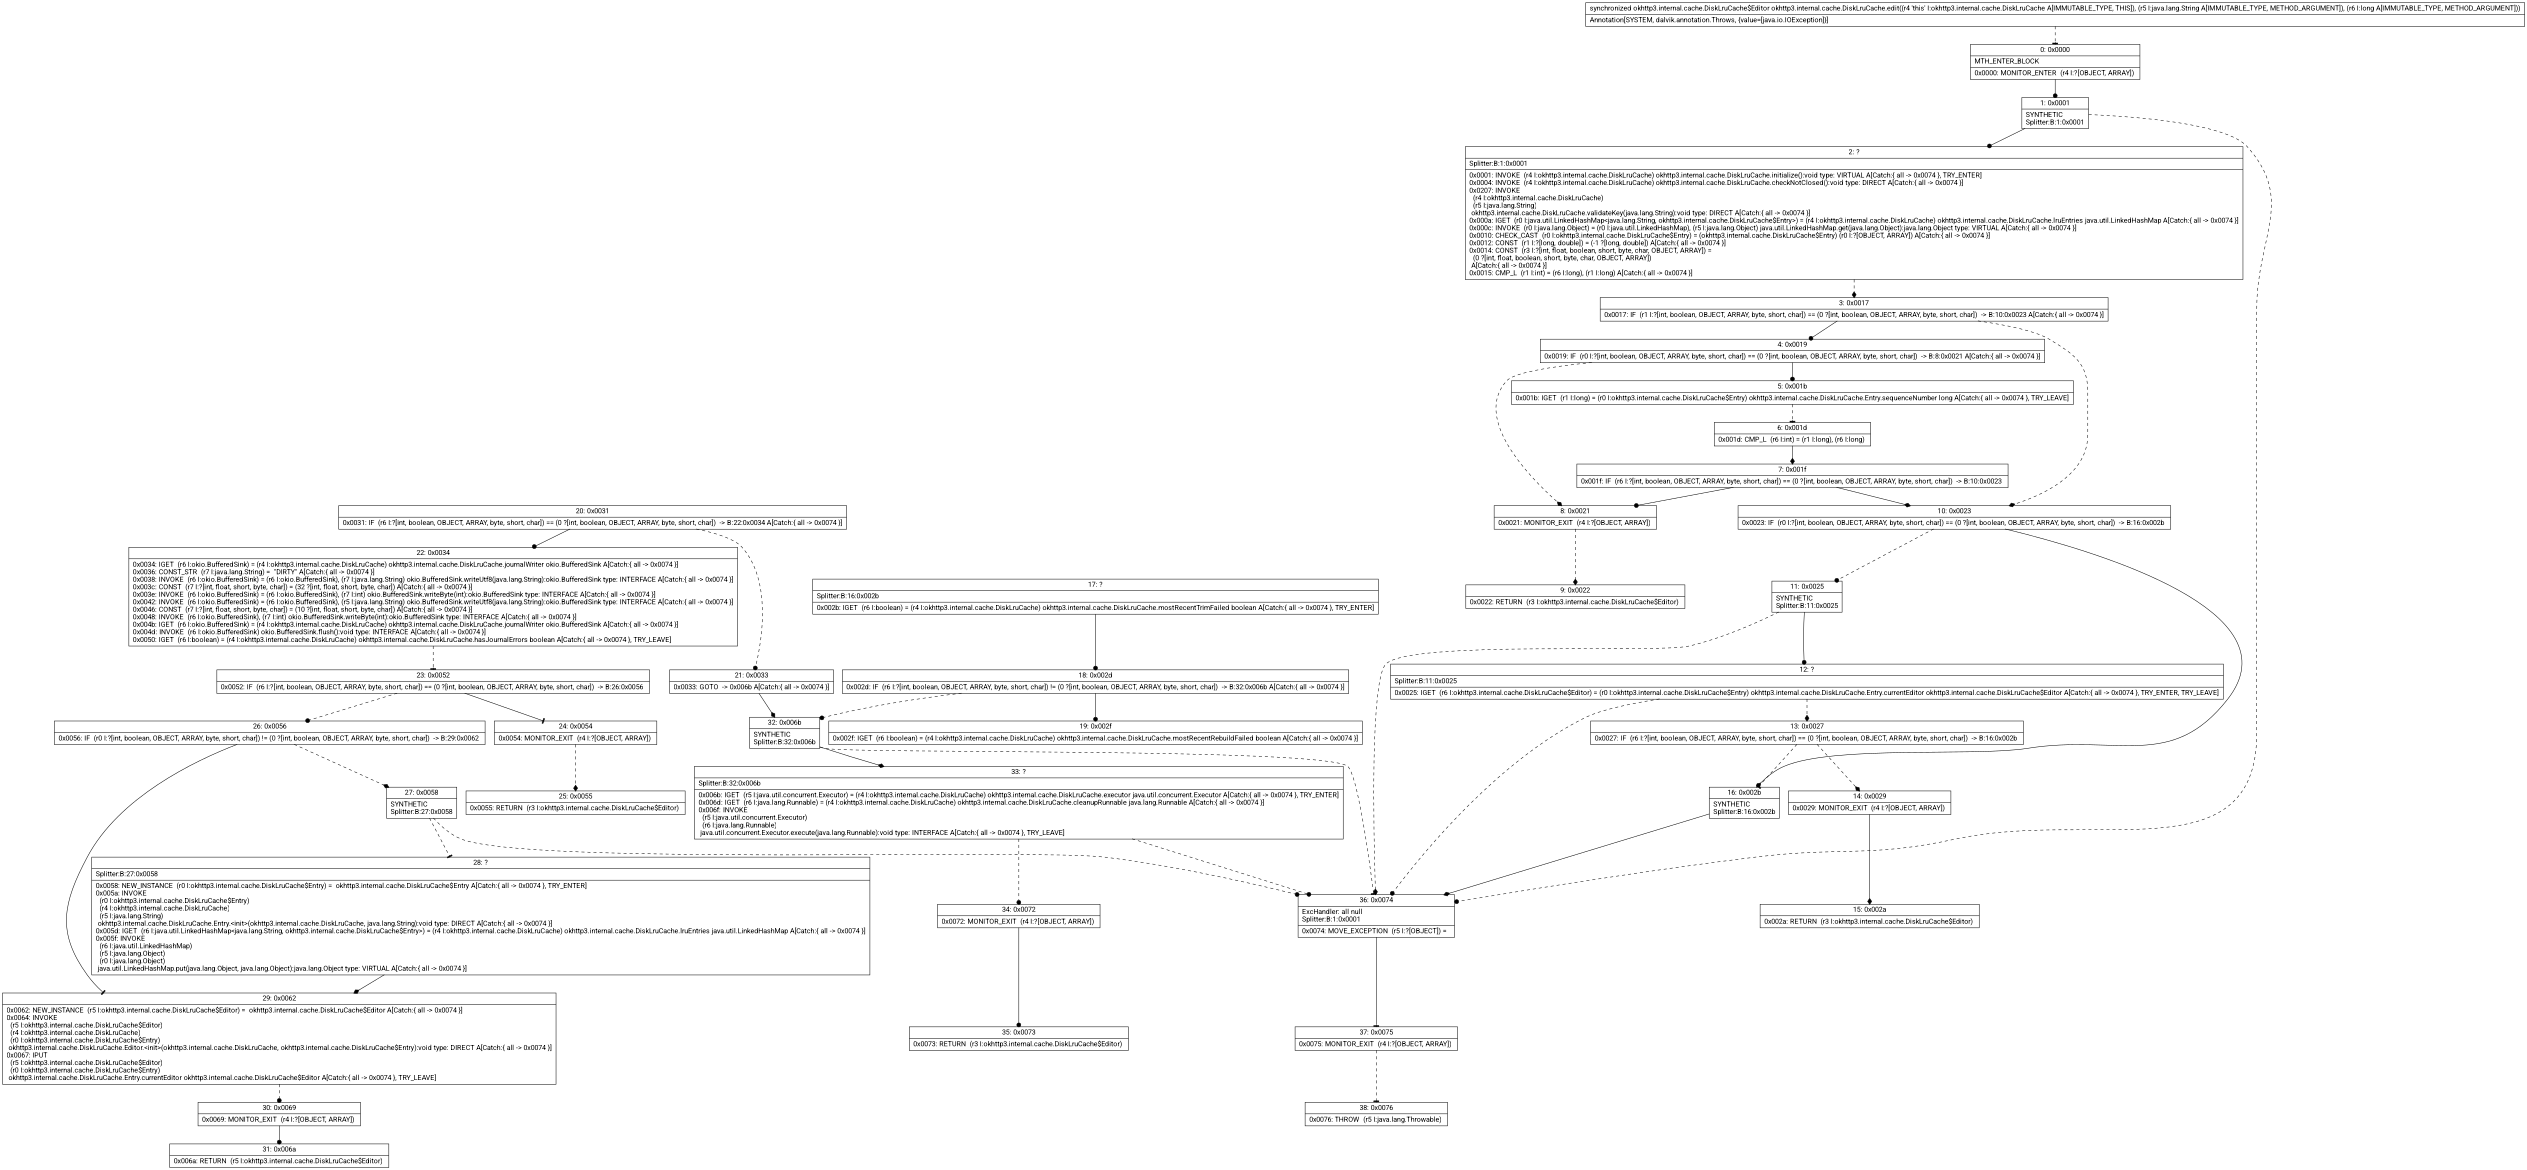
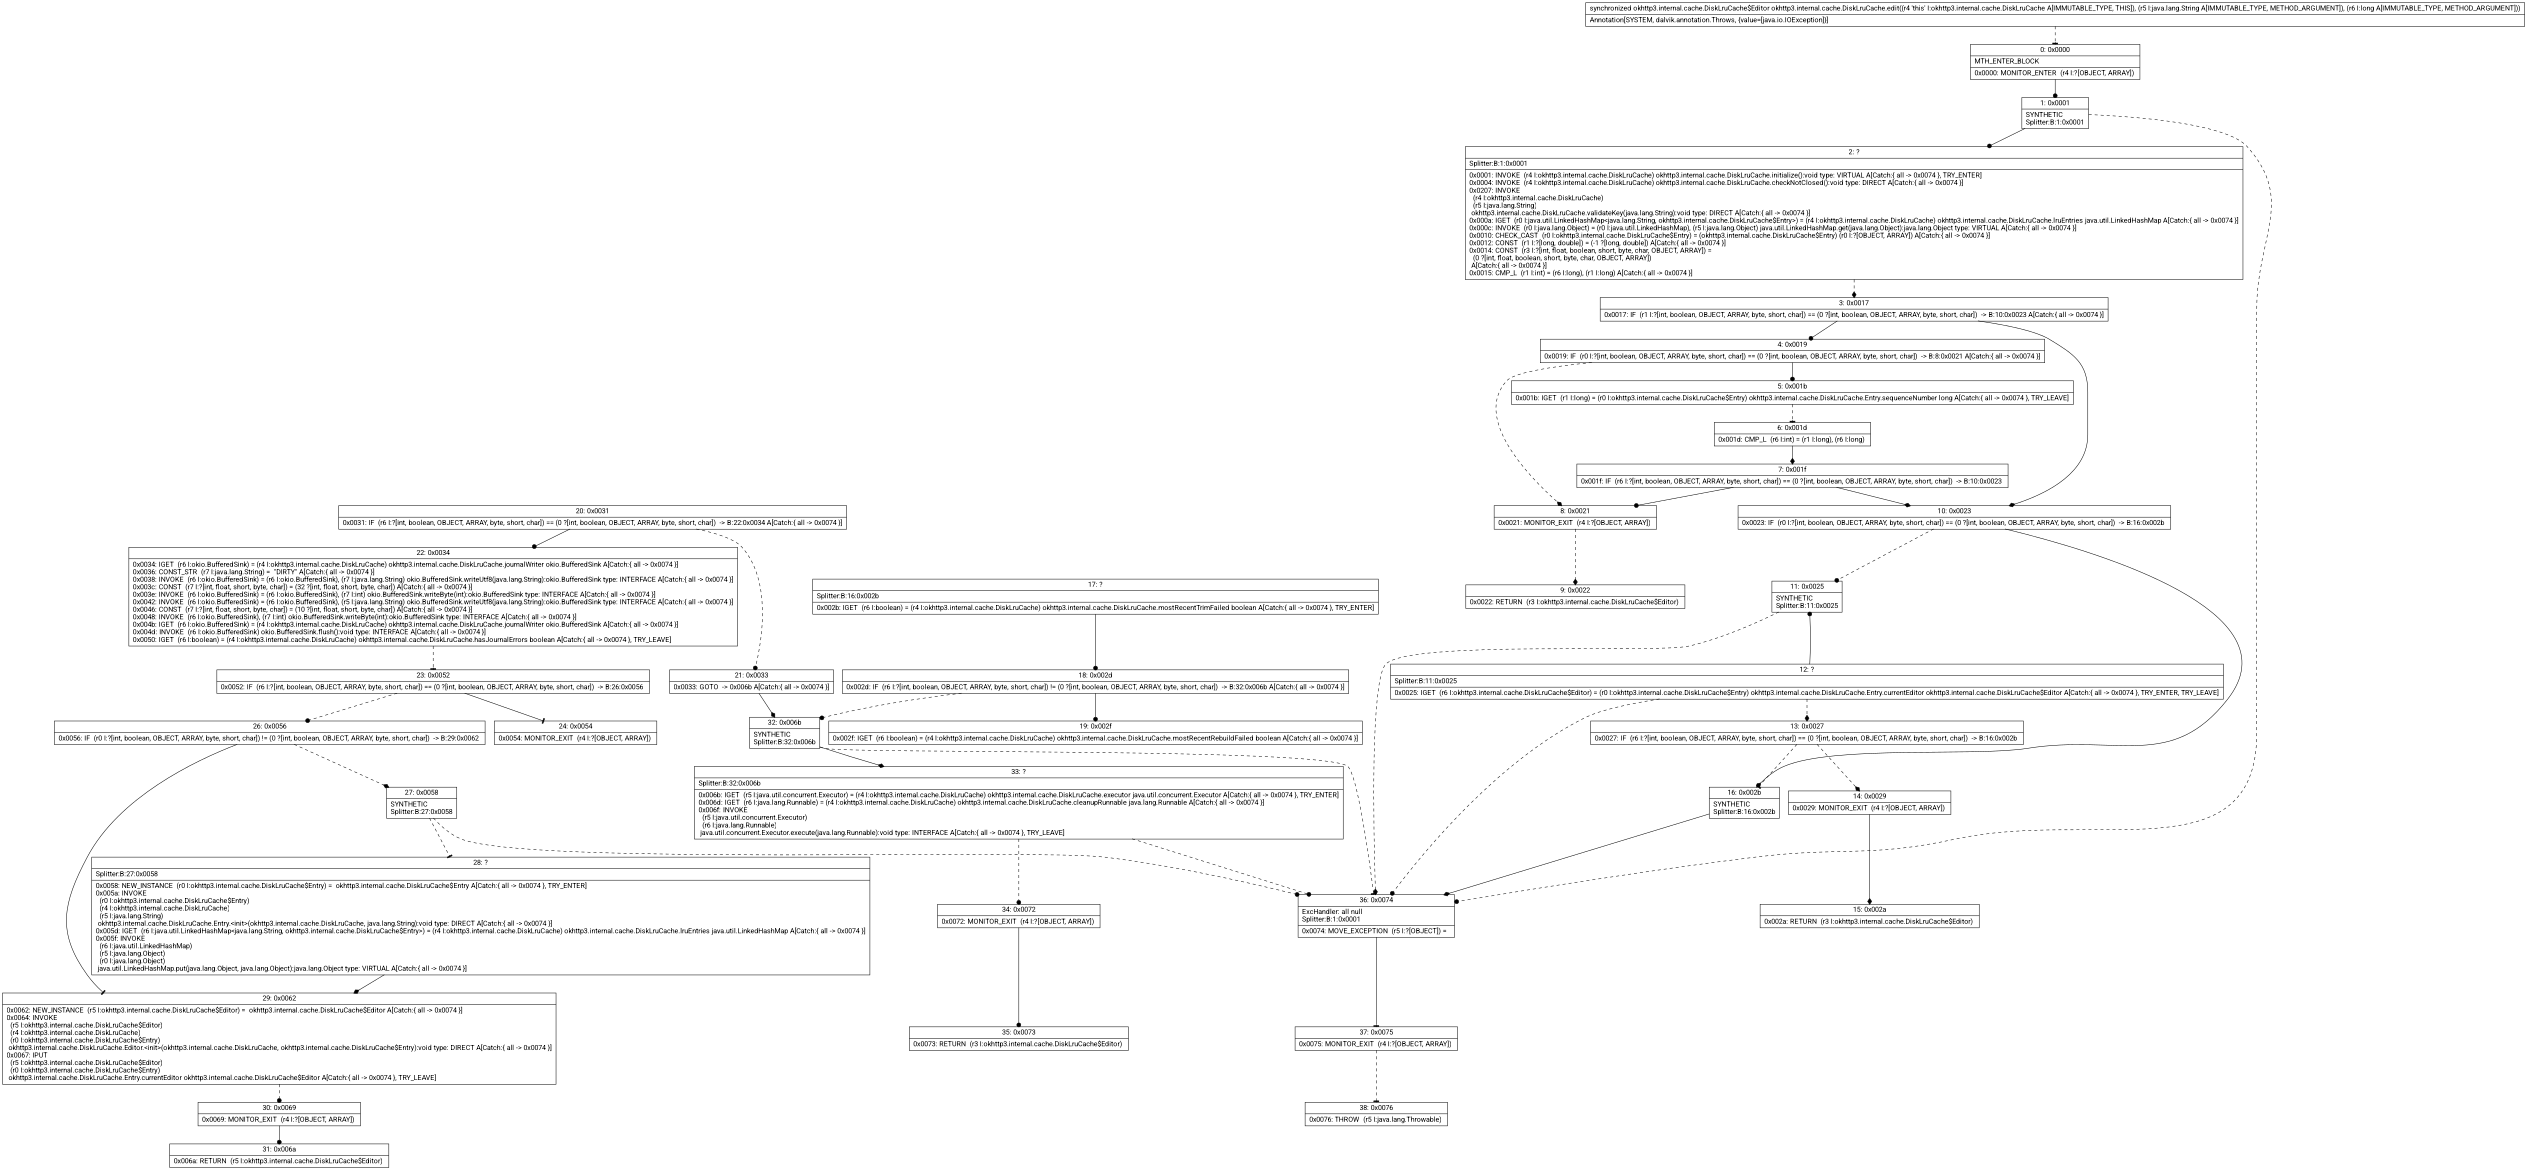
edge "3: 0x0017" -> "10: 0x0023": style dashed -> solid
edge "11: 0x0025" -> "12: ?": reversed
node "25: 0x0055": removed
